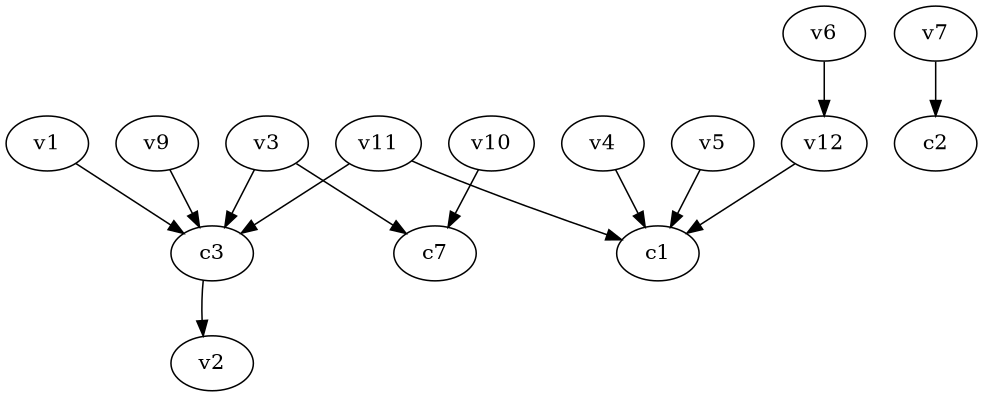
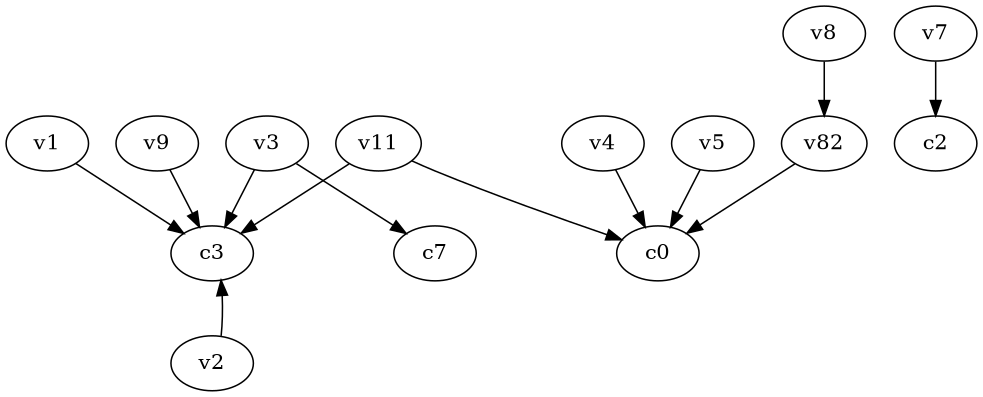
node "v6": label "v6" -> "v8"
node "v10": removed
node "v12": label "v12" -> "v82"
node "c1": label "c1" -> "c0"
edge "c3" -> "v2": reversed
